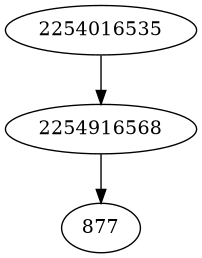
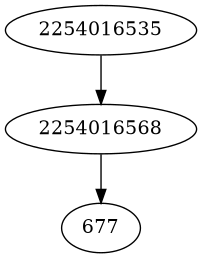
node "2254916568": label "2254916568" -> "2254016568"
node "877": label "877" -> "677"
